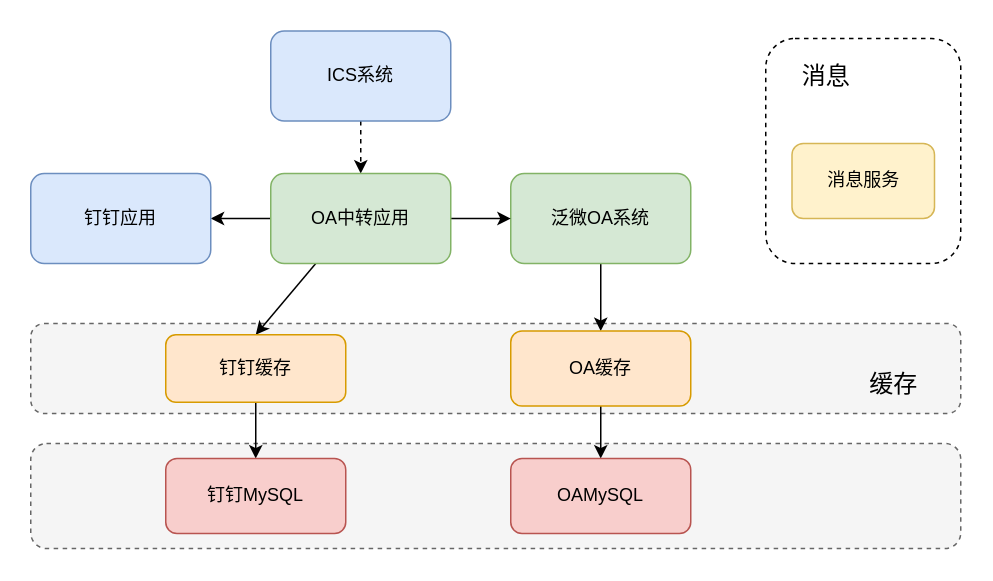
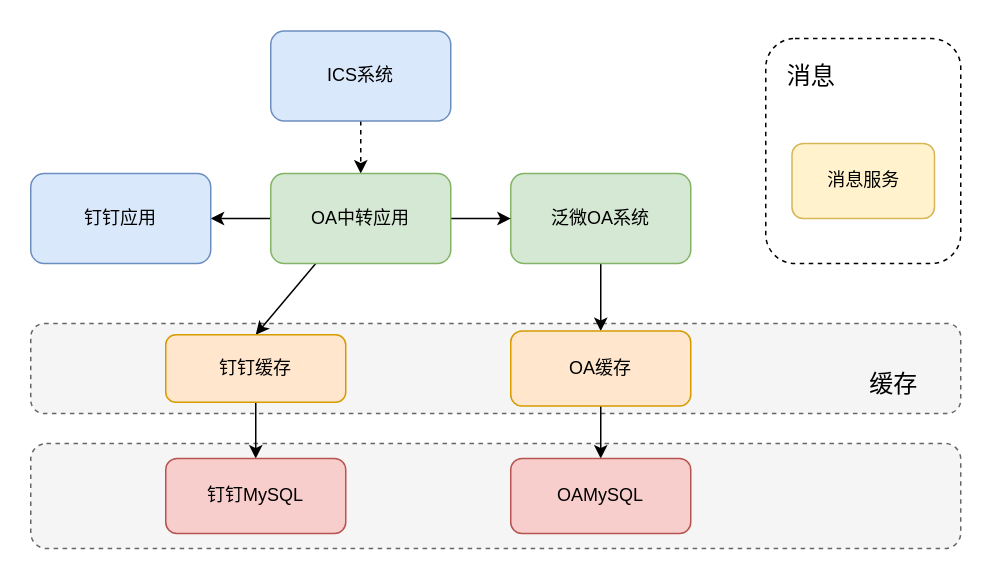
node "消息": moved (826, 76) -> (811, 76)
